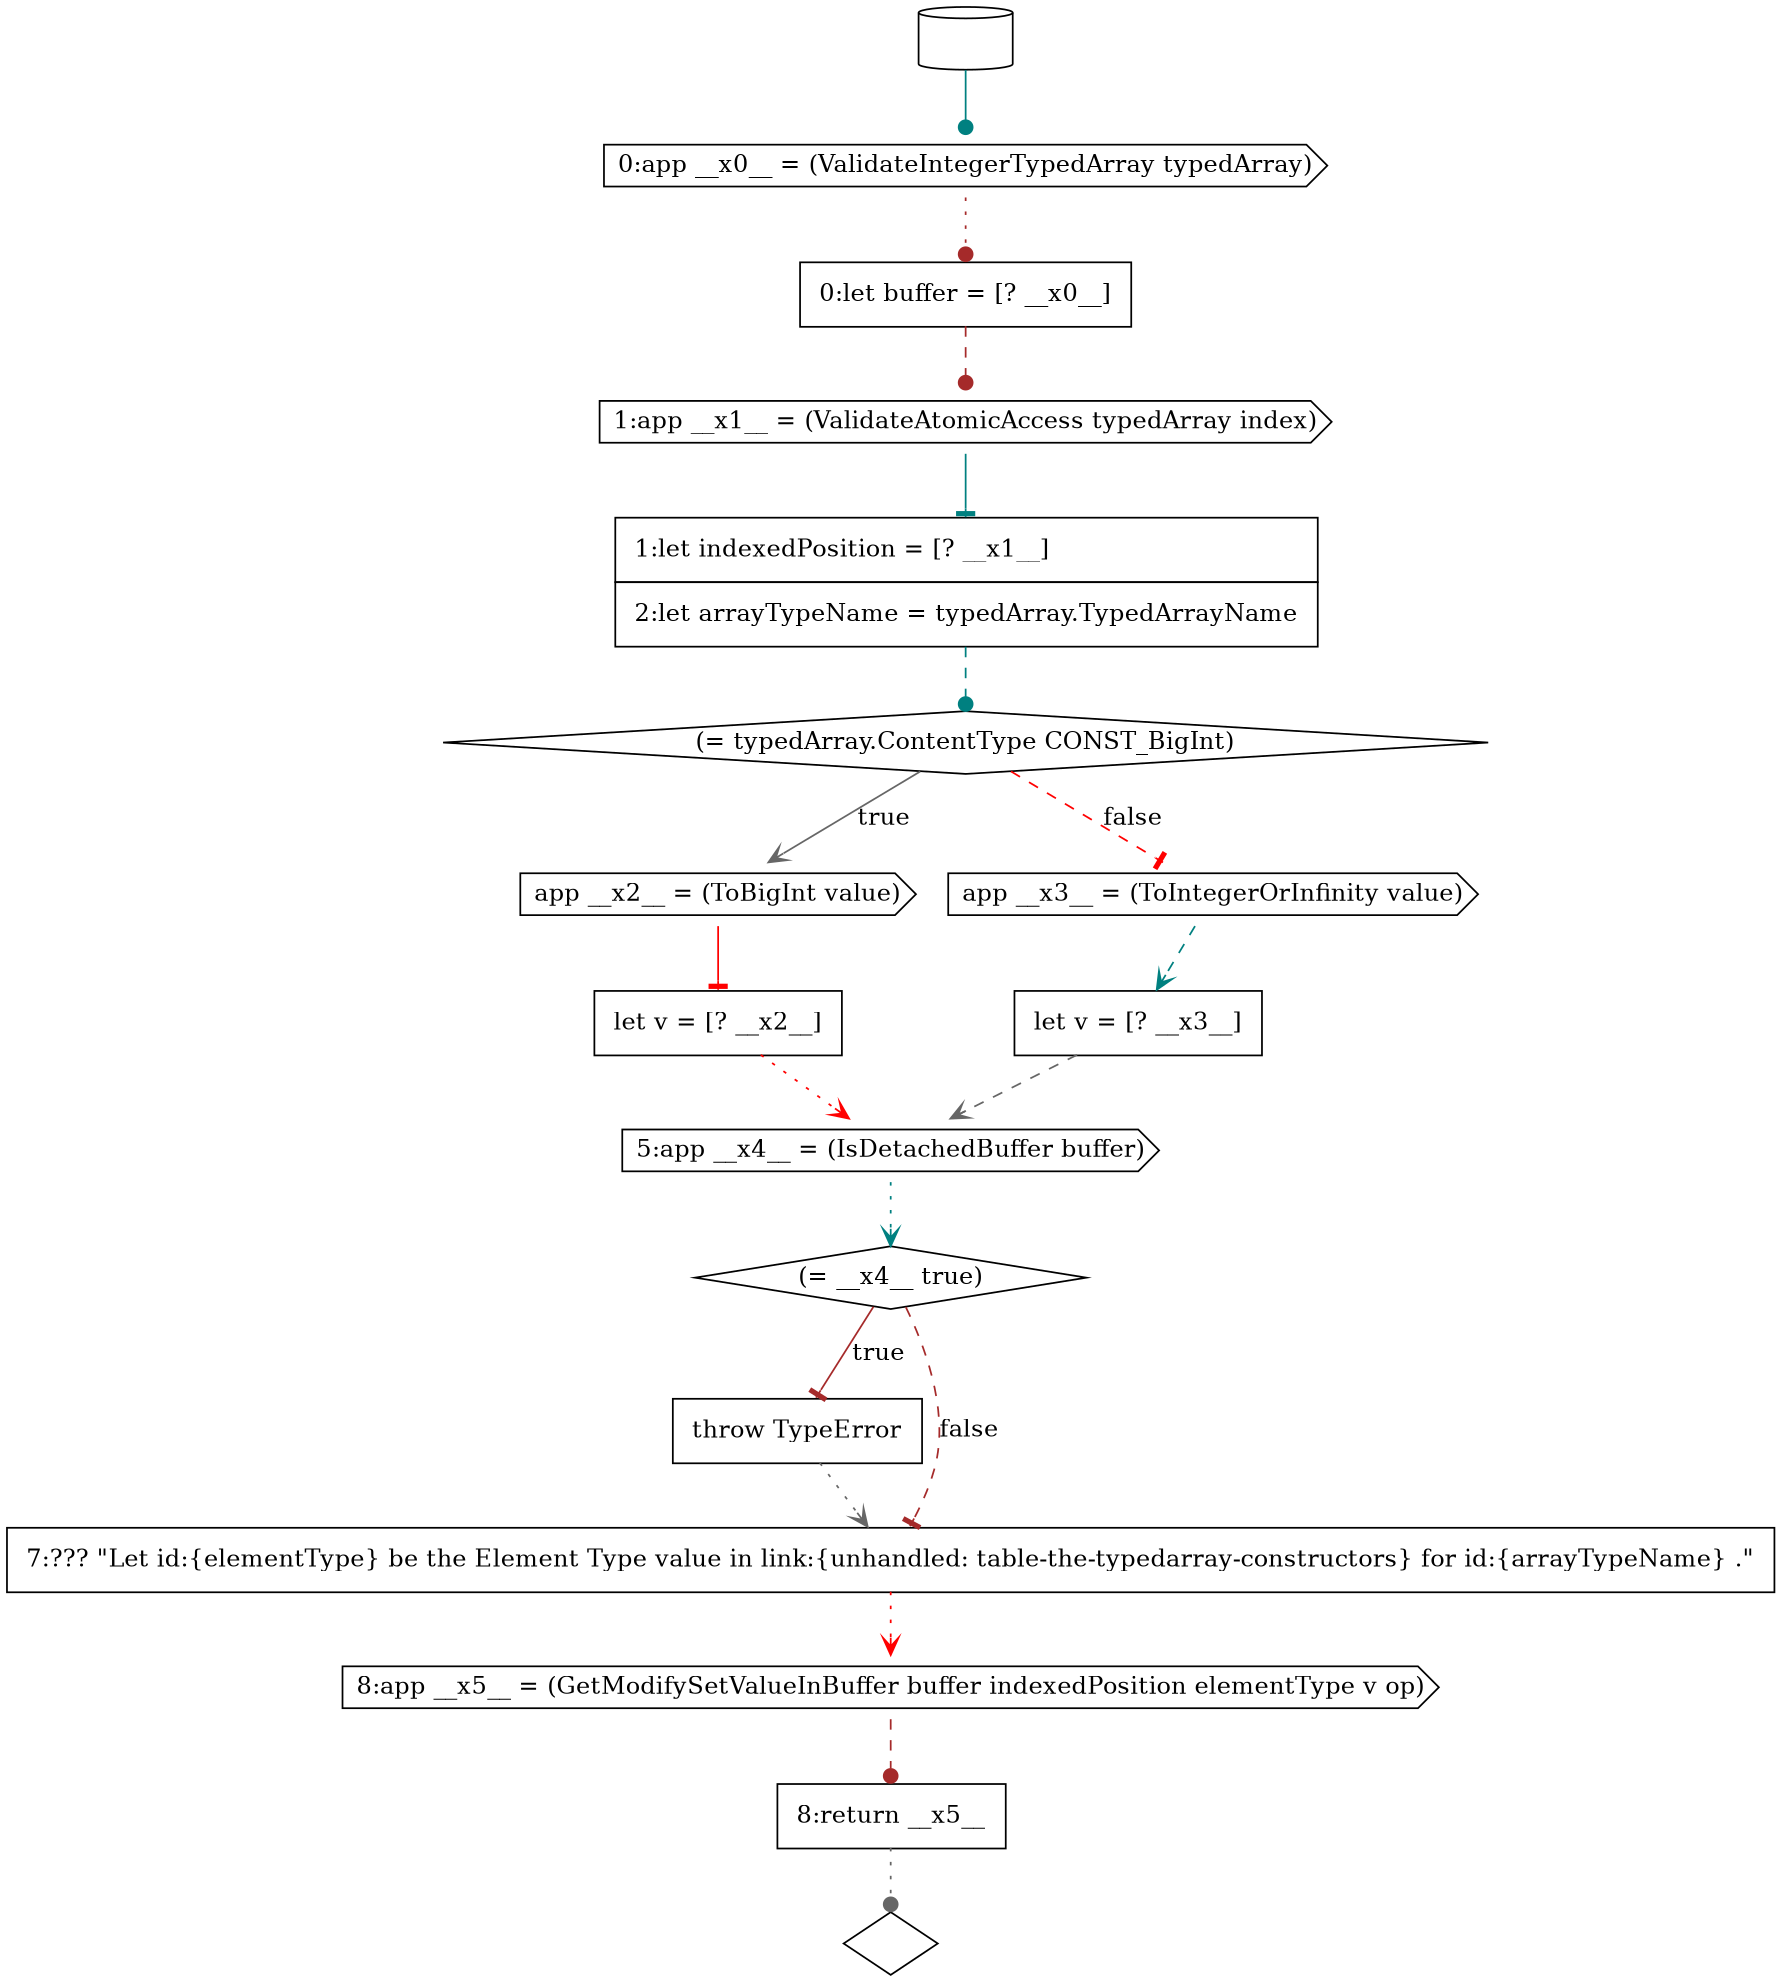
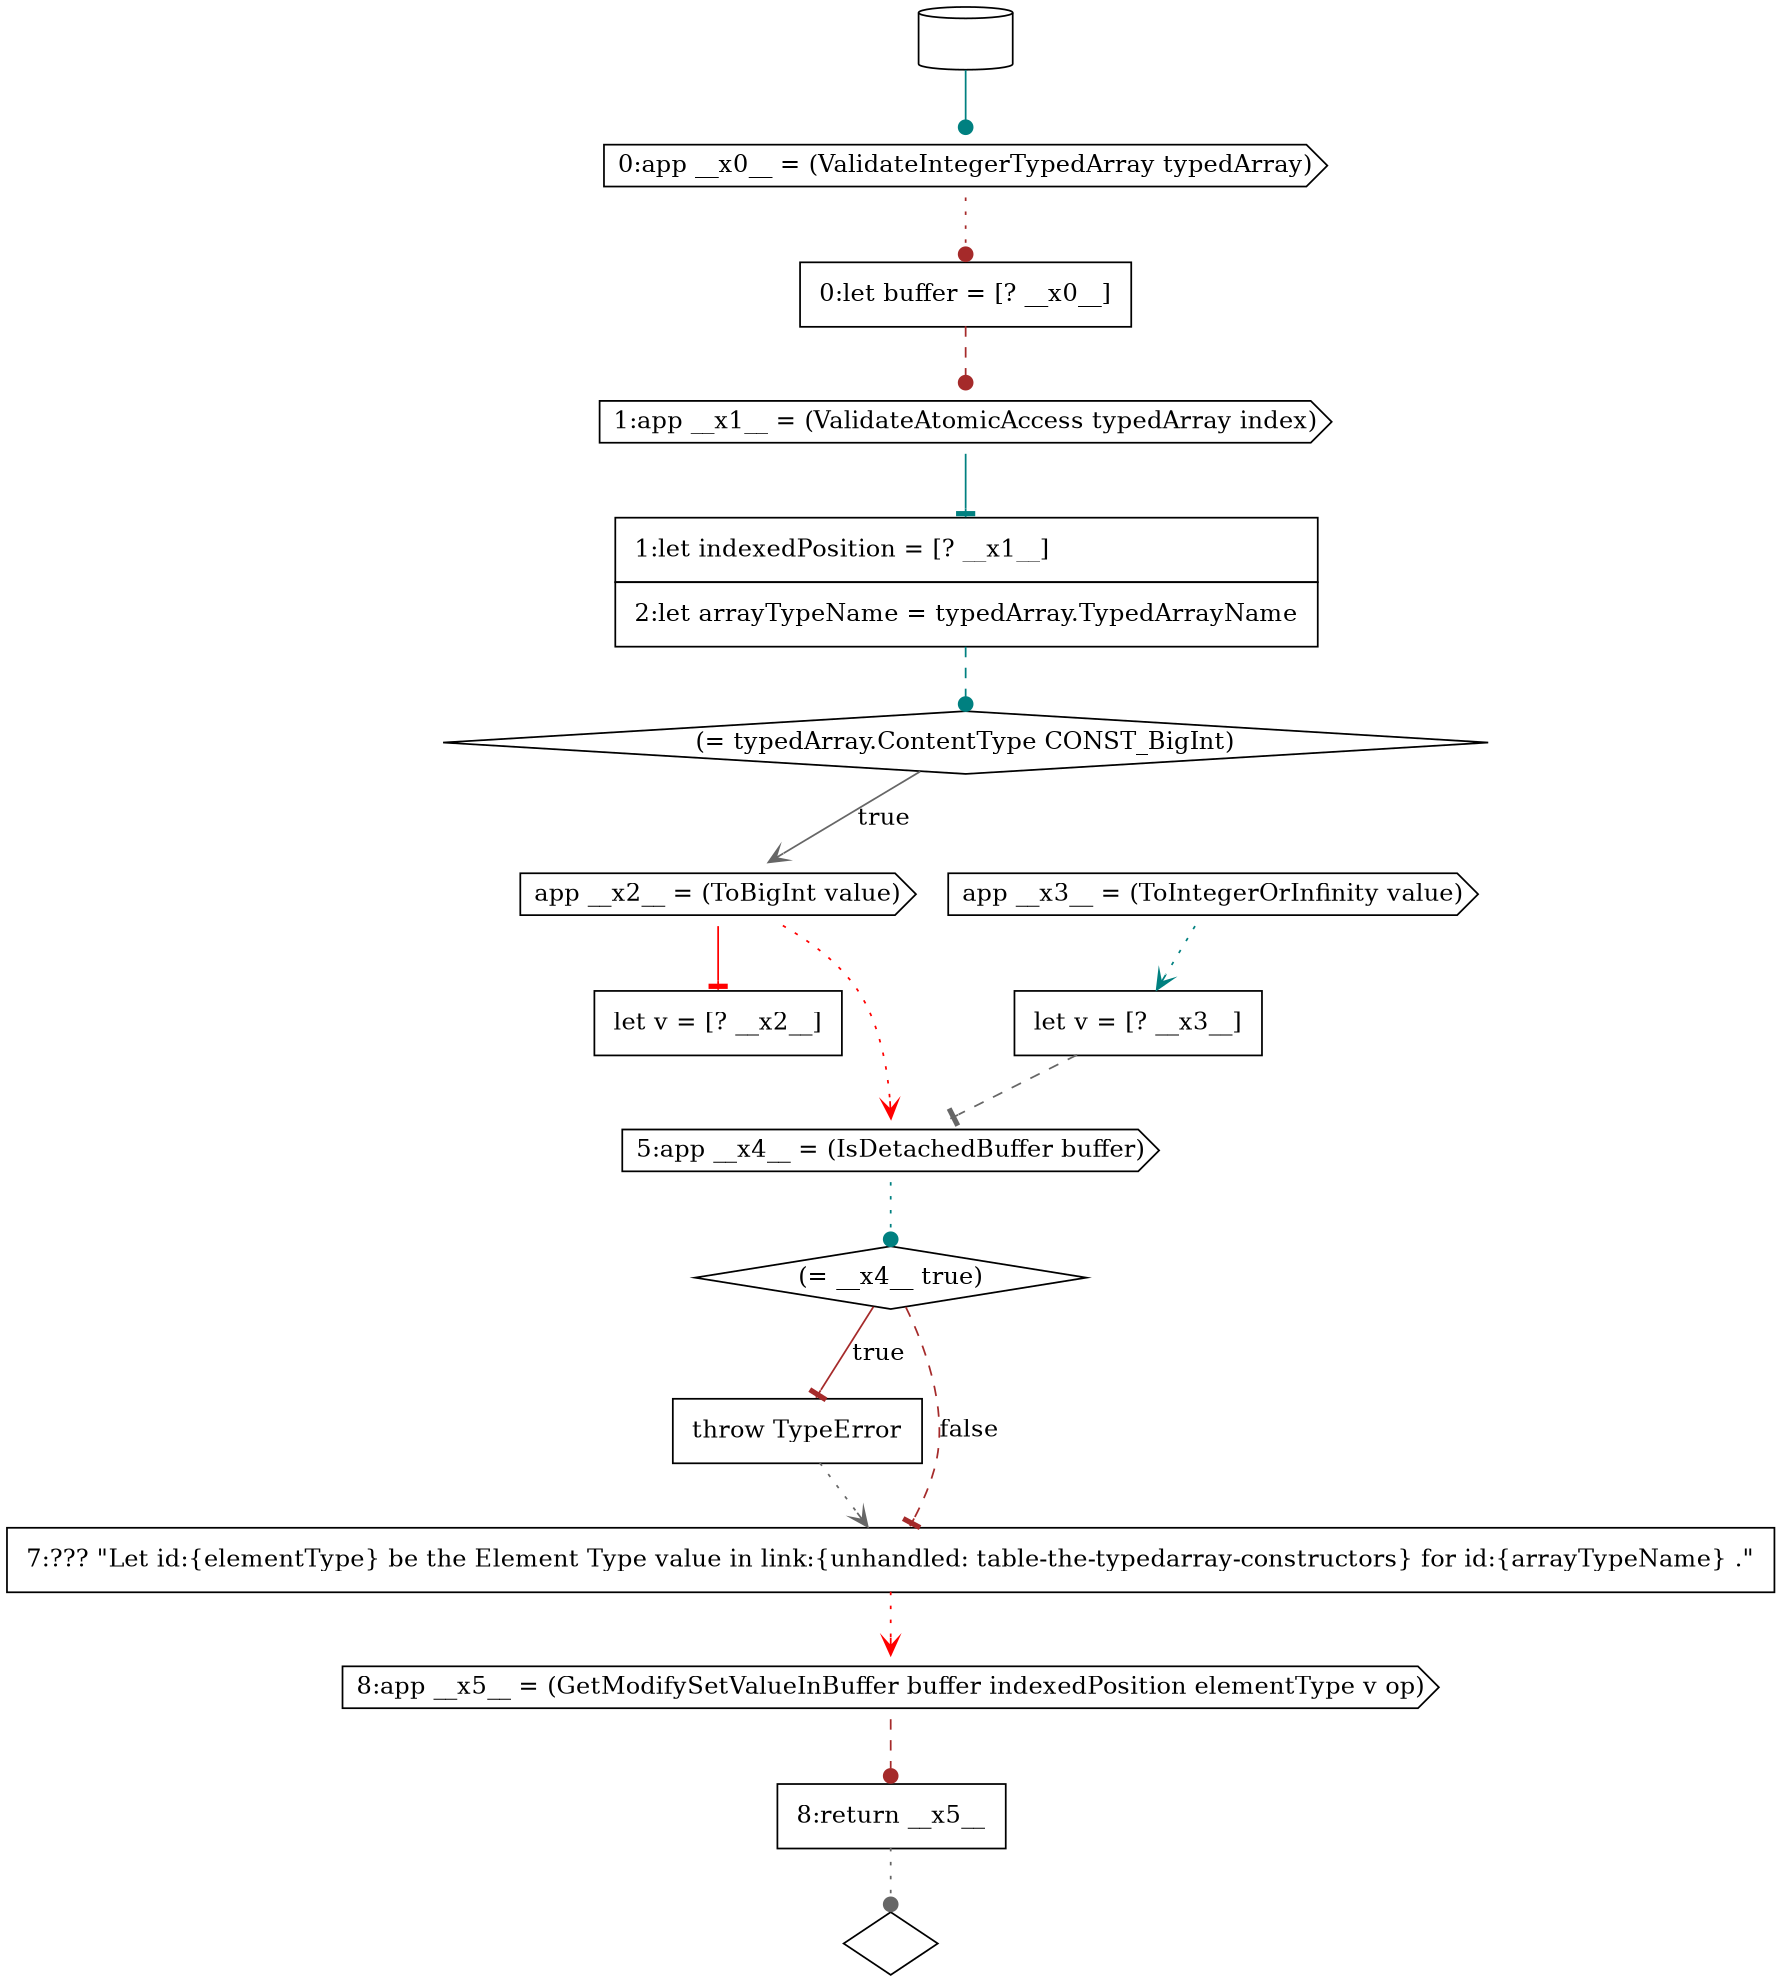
edge "(= typedArray.ContentType CONST_BigInt)" -> "app __x3__ = (ToIntegerOrInfinity value)": removed, label "false"
edge "app __x3__ = (ToIntegerOrInfinity value)" -> "let v = [? __x3__]": style dashed -> dotted
edge "let v = [? __x2__]" -> "5:app __x4__ = (IsDetachedBuffer buffer)": now "app __x2__ = (ToBigInt value)" -> "5:app __x4__ = (IsDetachedBuffer buffer)"
edge "let v = [? __x3__]" -> "5:app __x4__ = (IsDetachedBuffer buffer)": arrowhead vee -> tee
edge "5:app __x4__ = (IsDetachedBuffer buffer)" -> "(= __x4__ true)": arrowhead vee -> dot
